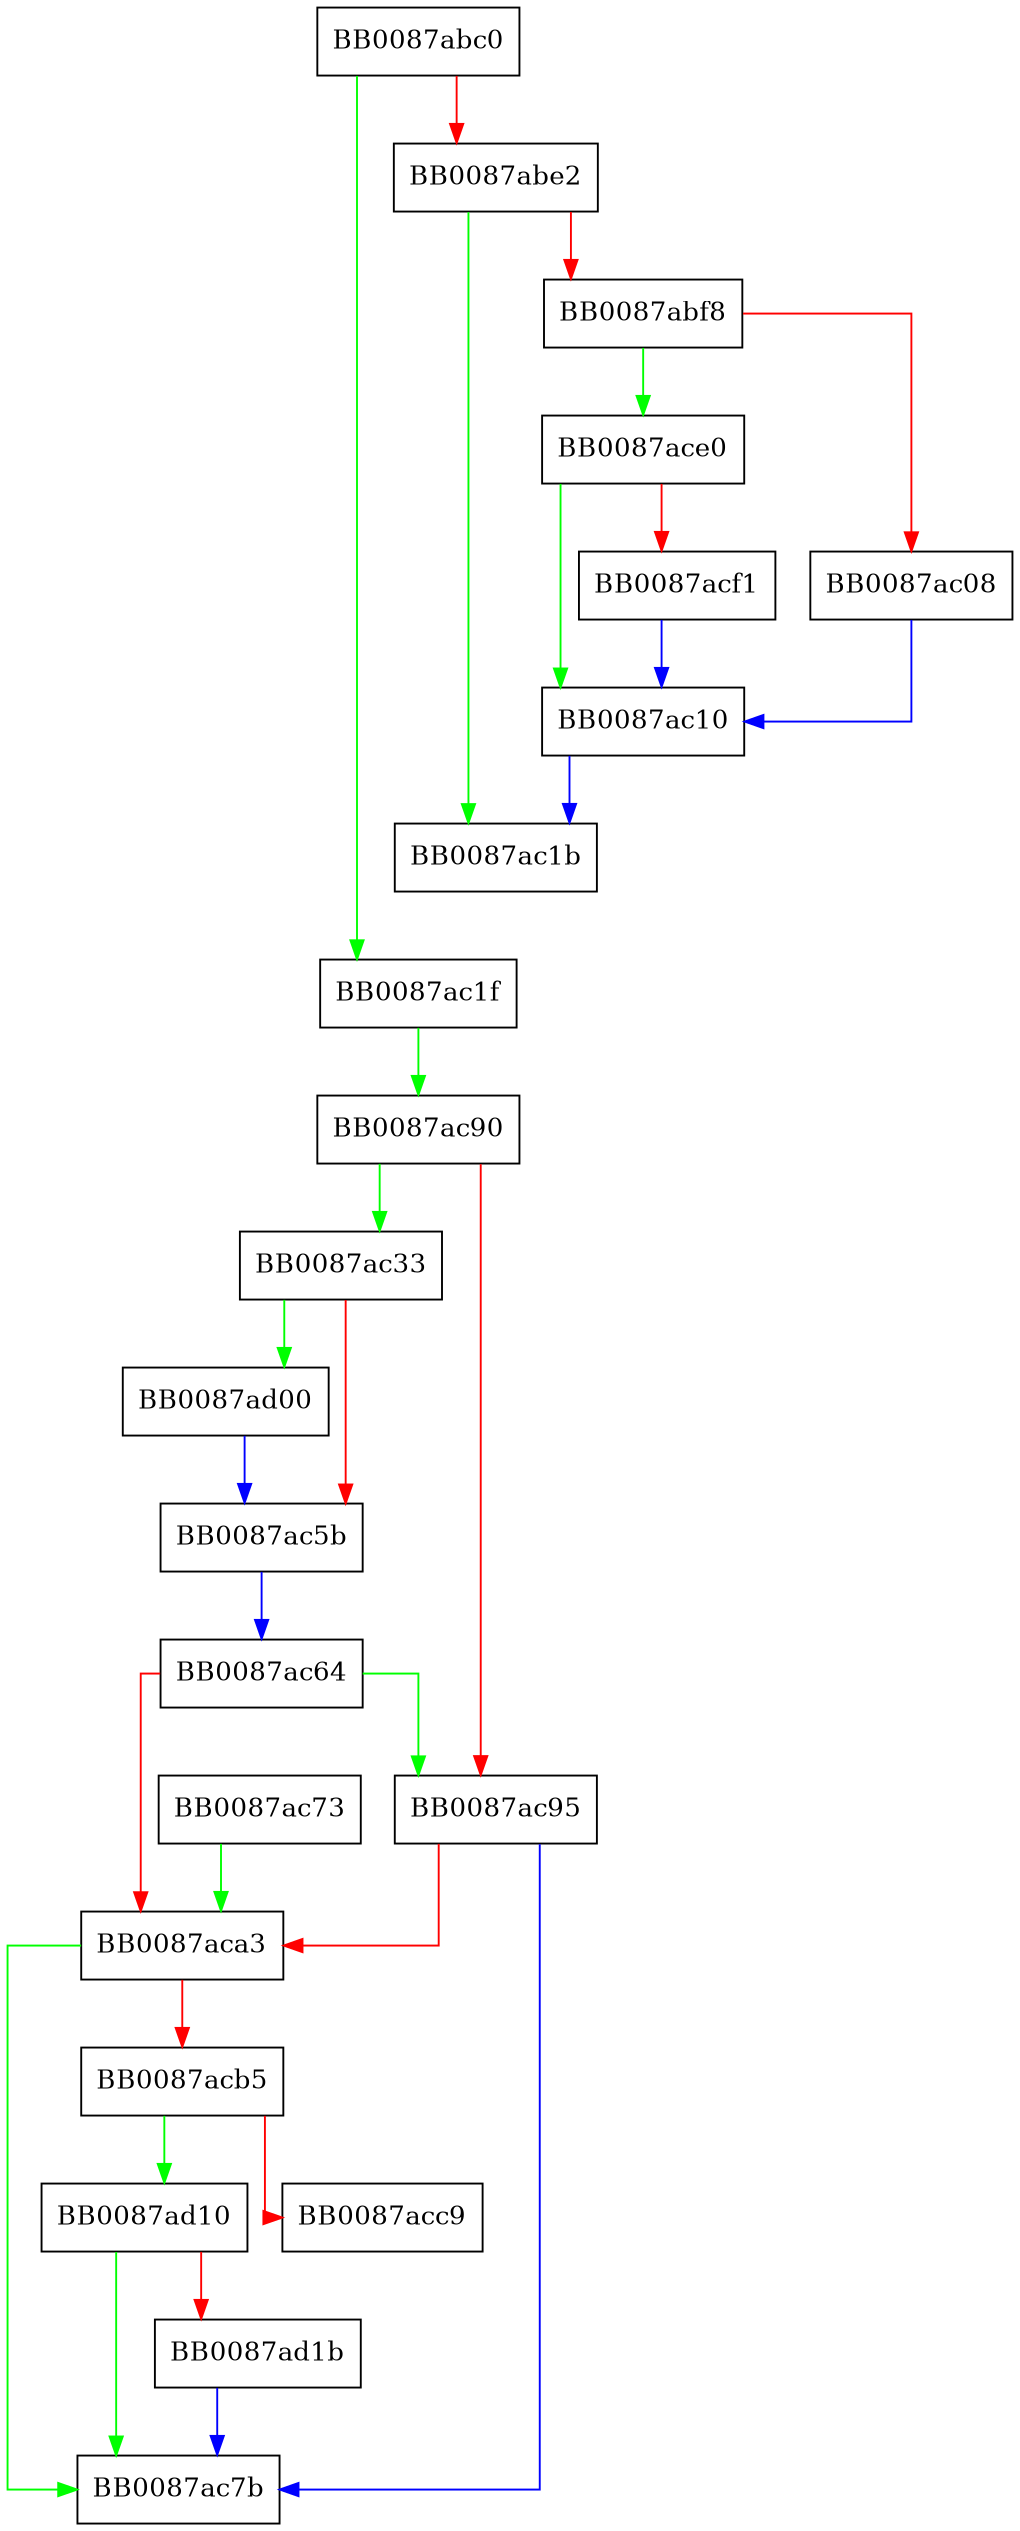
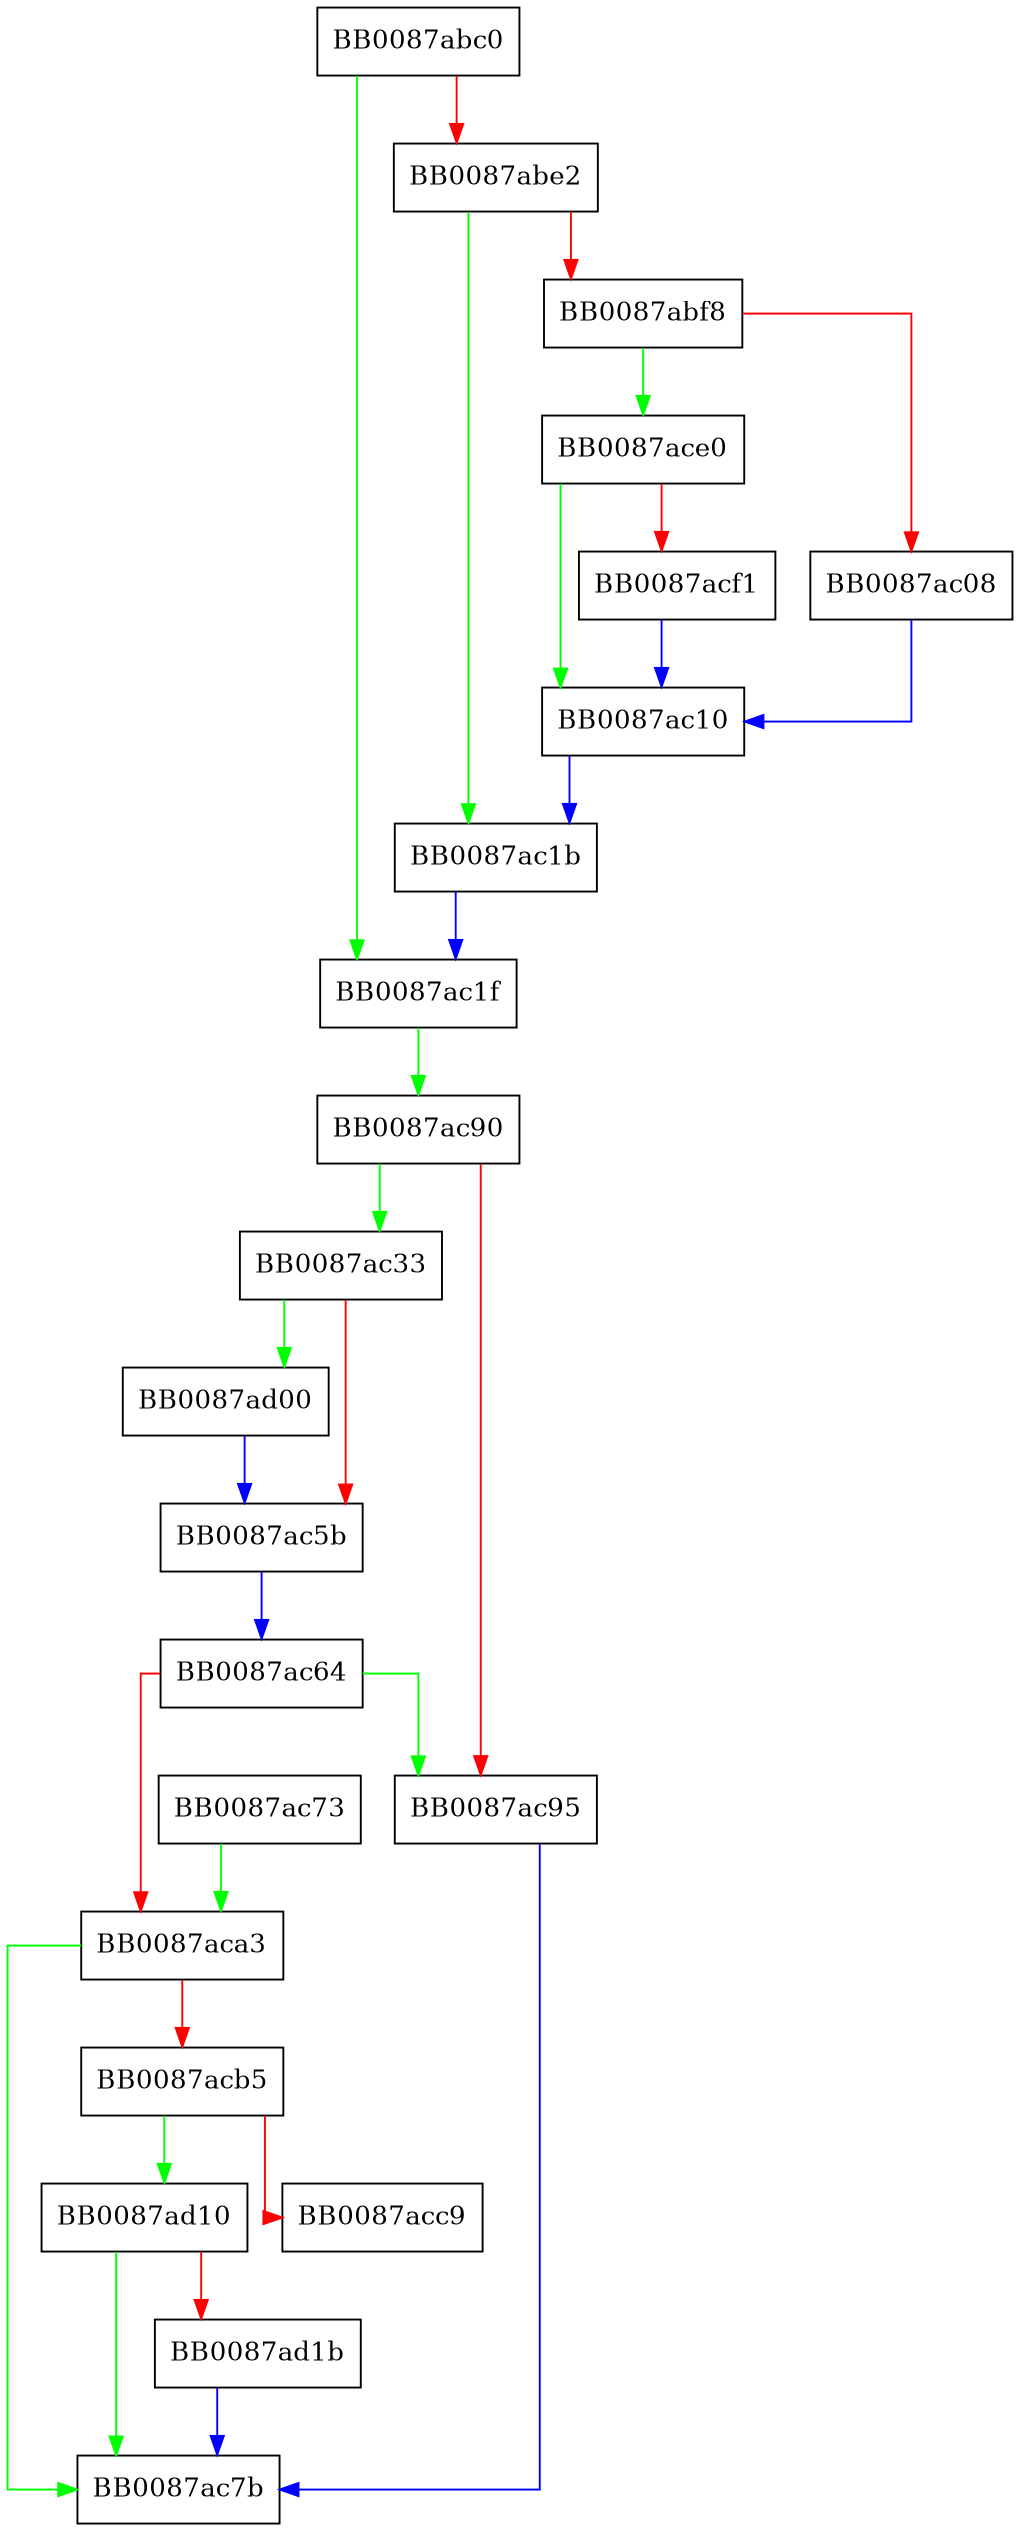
edge "BB0087ac1b" -> "BB0087ac1f": added
edge "BB0087ac95" -> "BB0087aca3": removed
